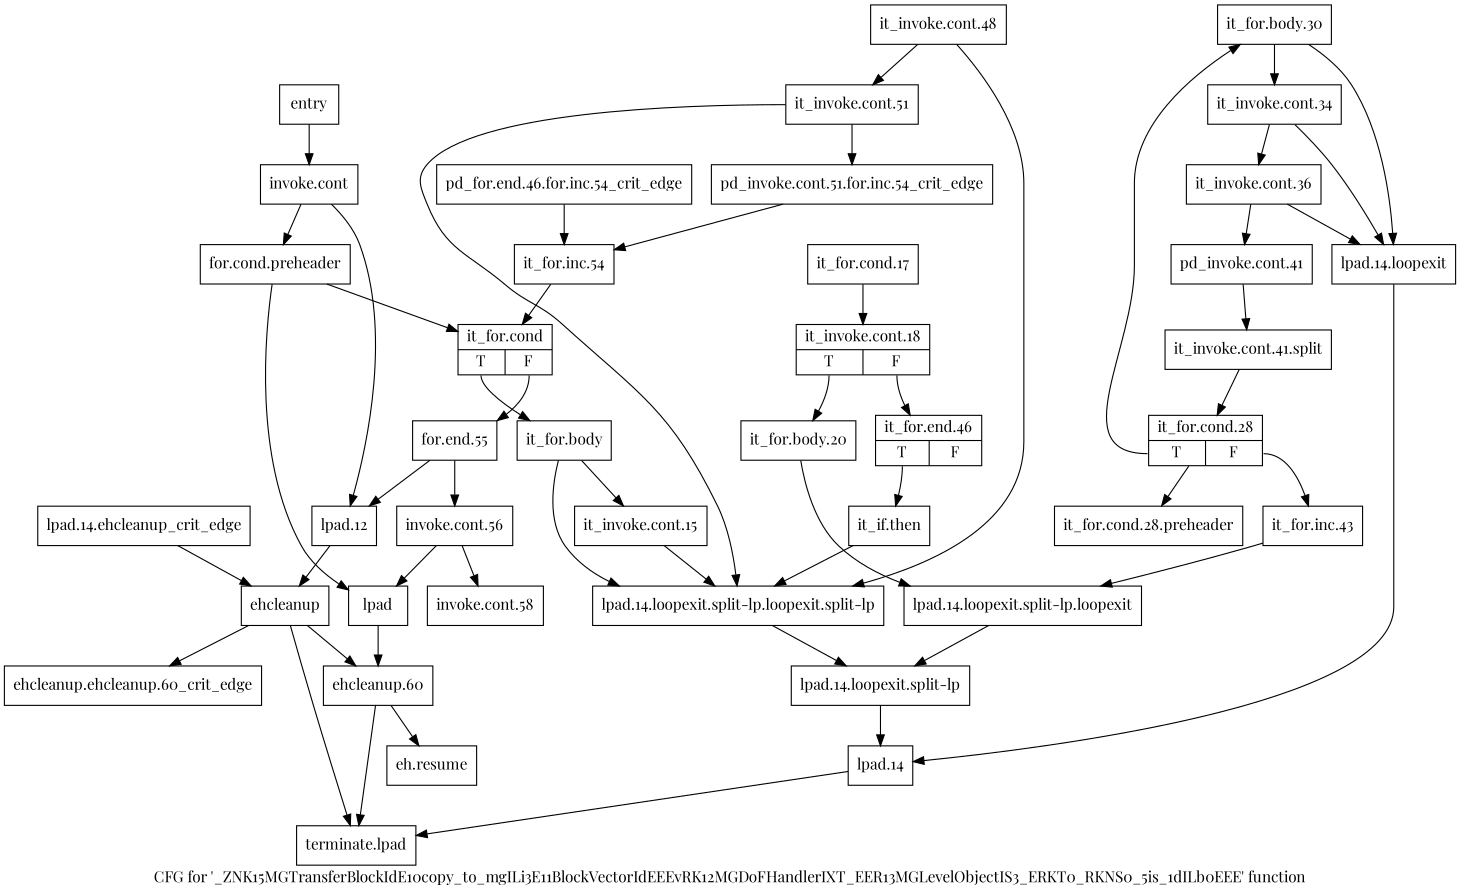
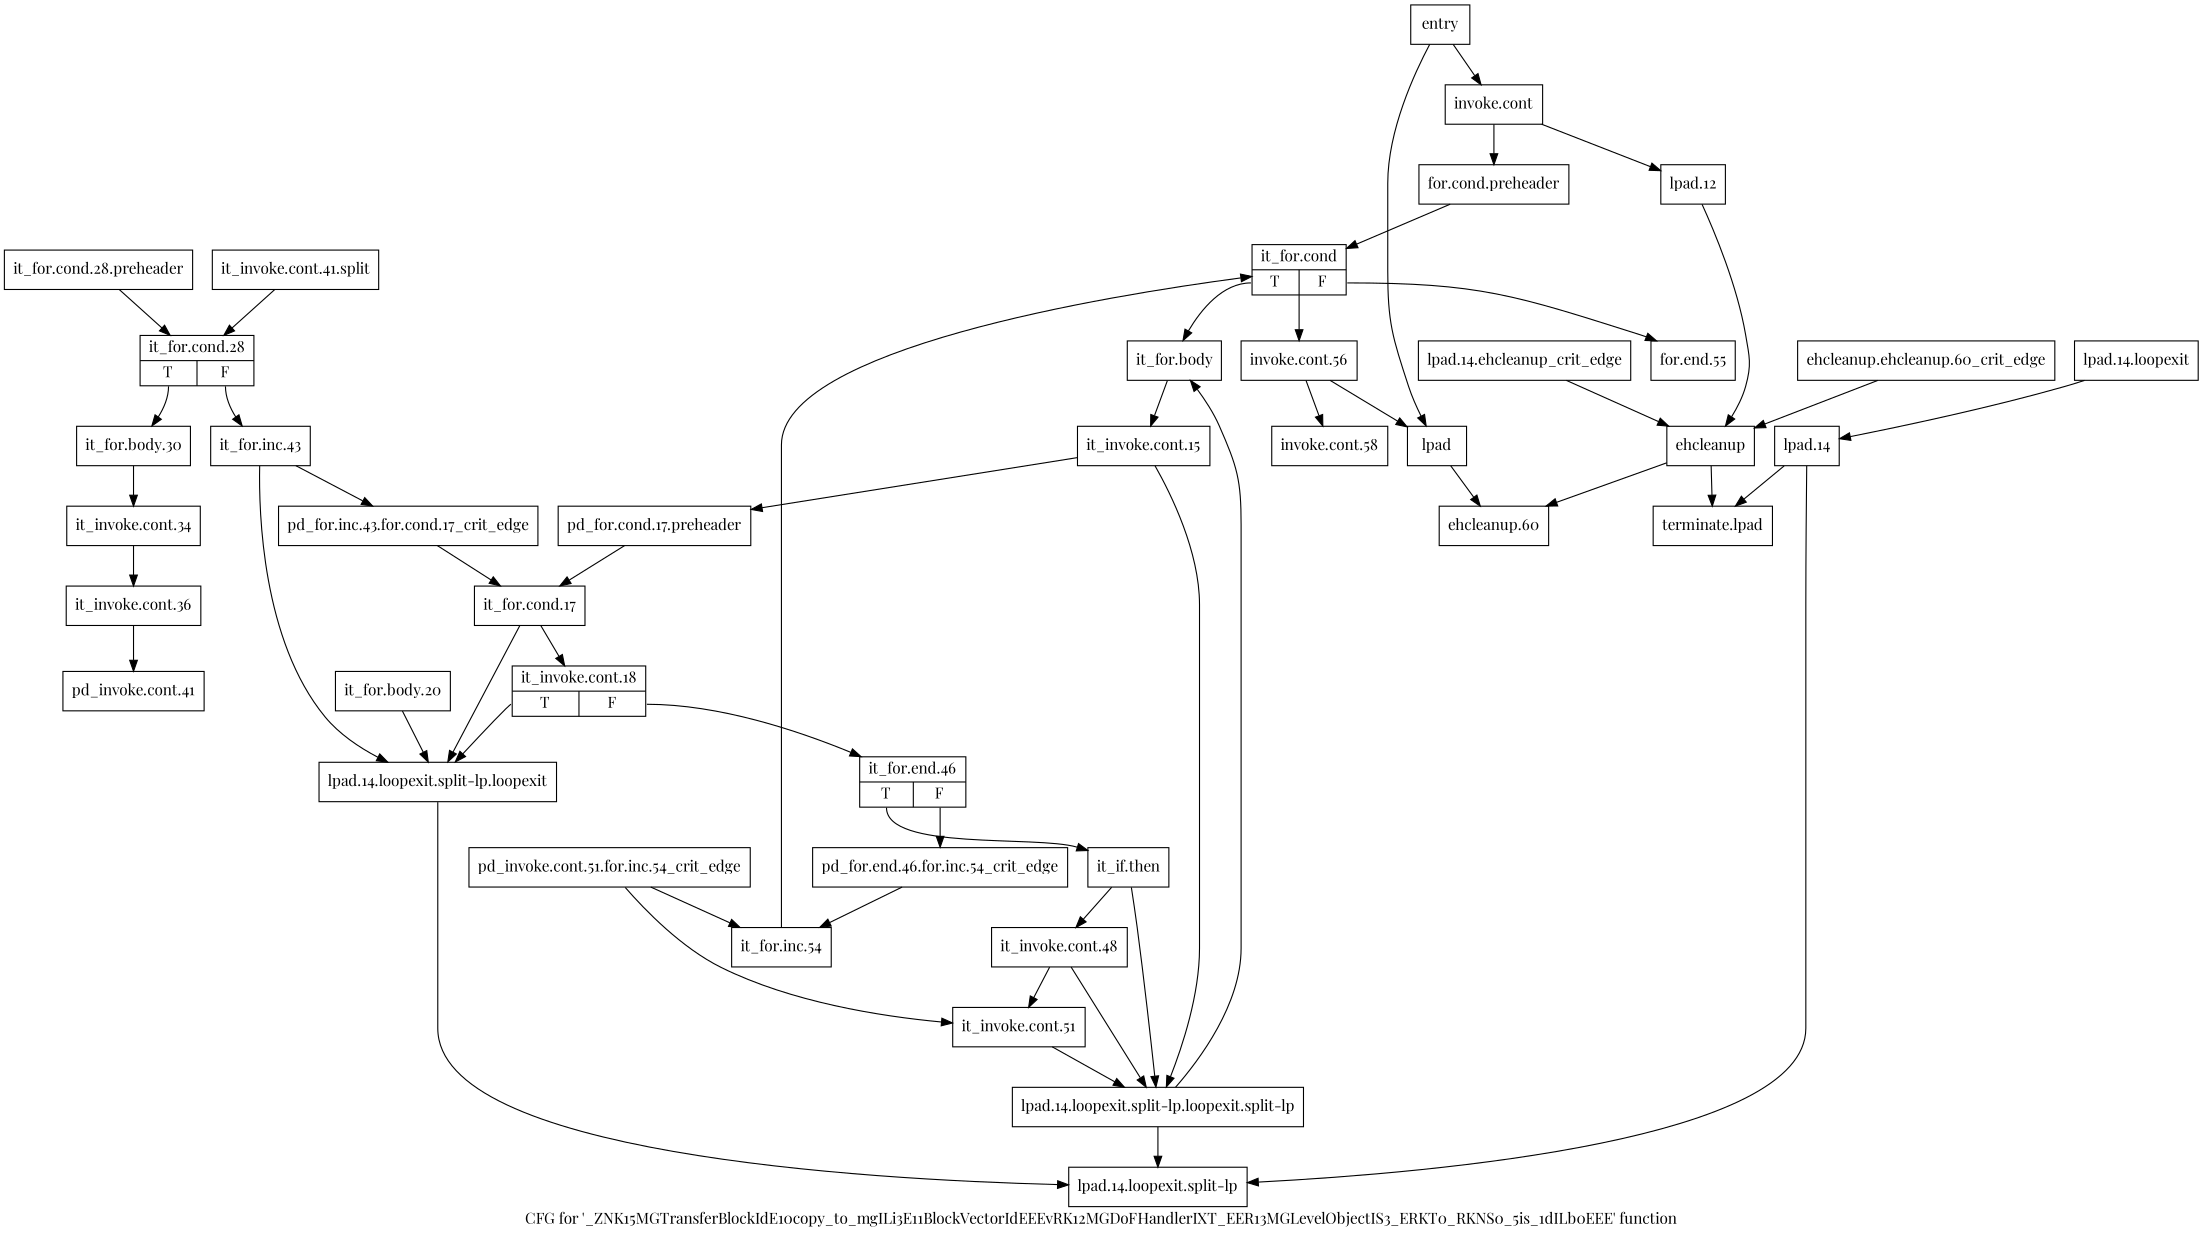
edge "it_for.body.30" -> "lpad.14.loopexit": removed
edge "it_invoke.cont.51" -> "pd_invoke.cont.51.for.inc.54_crit_edge": reversed
edge "it_invoke.cont.34" -> "lpad.14.loopexit": removed
edge "it_invoke.cont.36" -> "lpad.14.loopexit": removed
edge "pd_invoke.cont.41" -> "it_invoke.cont.41.split": removed
edge "it_invoke.cont.18" -> "it_for.body.20": now "it_invoke.cont.18" -> "lpad.14.loopexit.split-lp.loopexit"
edge "for.cond.preheader" -> "lpad": now "entry" -> "lpad"
edge "for.end.55" -> "invoke.cont.56": now "it_for.cond" -> "invoke.cont.56"
edge "for.end.55" -> "lpad.12": removed
edge "it_for.cond.28" -> "it_for.cond.28.preheader": reversed
node "pd_for.inc.43.for.cond.17_crit_edge": added
node "pd_for.cond.17.preheader": added
edge "it_for.body" -> "lpad.14.loopexit.split-lp.loopexit.split-lp": reversed
edge "ehcleanup" -> "ehcleanup.ehcleanup.60_crit_edge": reversed
edge "it_for.cond.17" -> "lpad.14.loopexit.split-lp.loopexit": added
edge "lpad.14.loopexit.split-lp" -> "lpad.14": reversed
edge "ehcleanup.60" -> "terminate.lpad": removed
node "eh.resume": removed
edge "it_for.end.46" -> "pd_for.end.46.for.inc.54_crit_edge": added
edge "it_if.then" -> "it_invoke.cont.48": added
